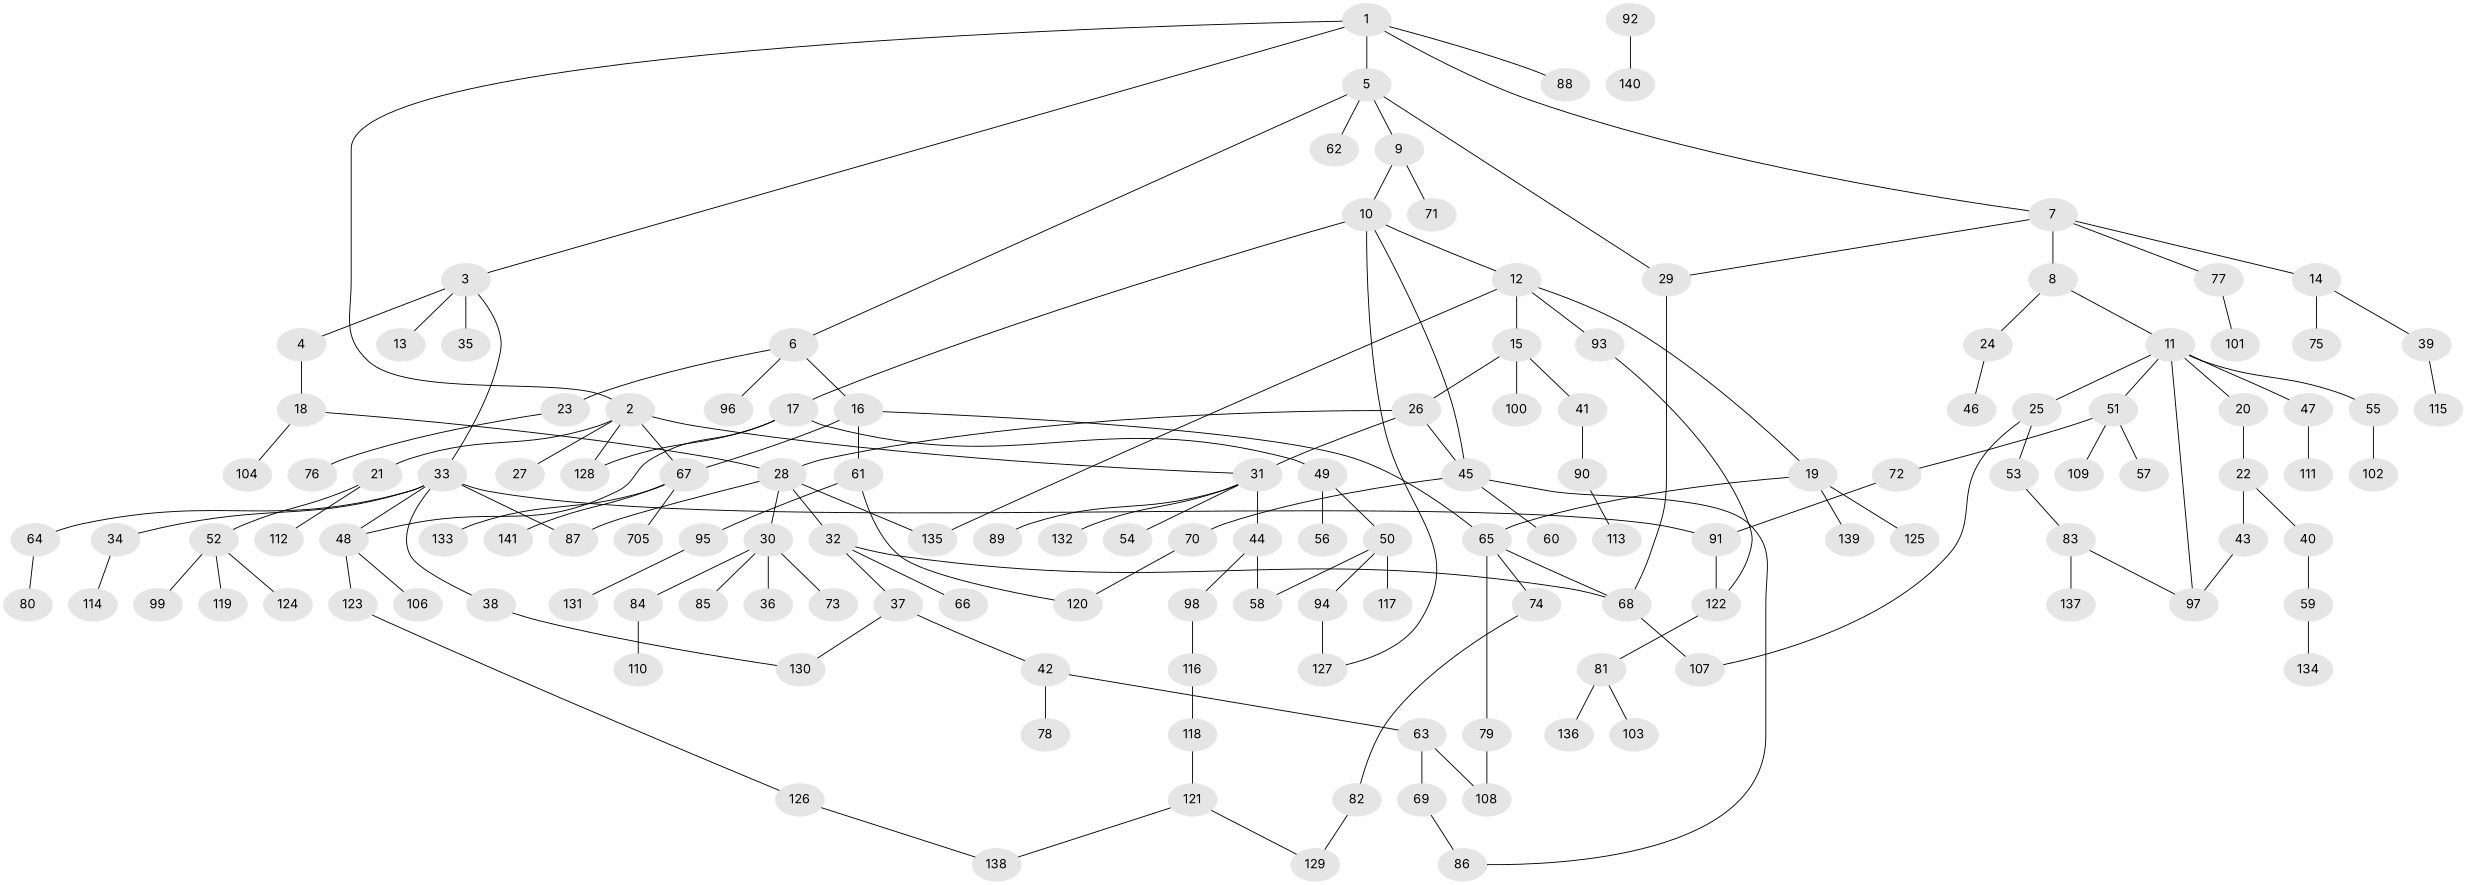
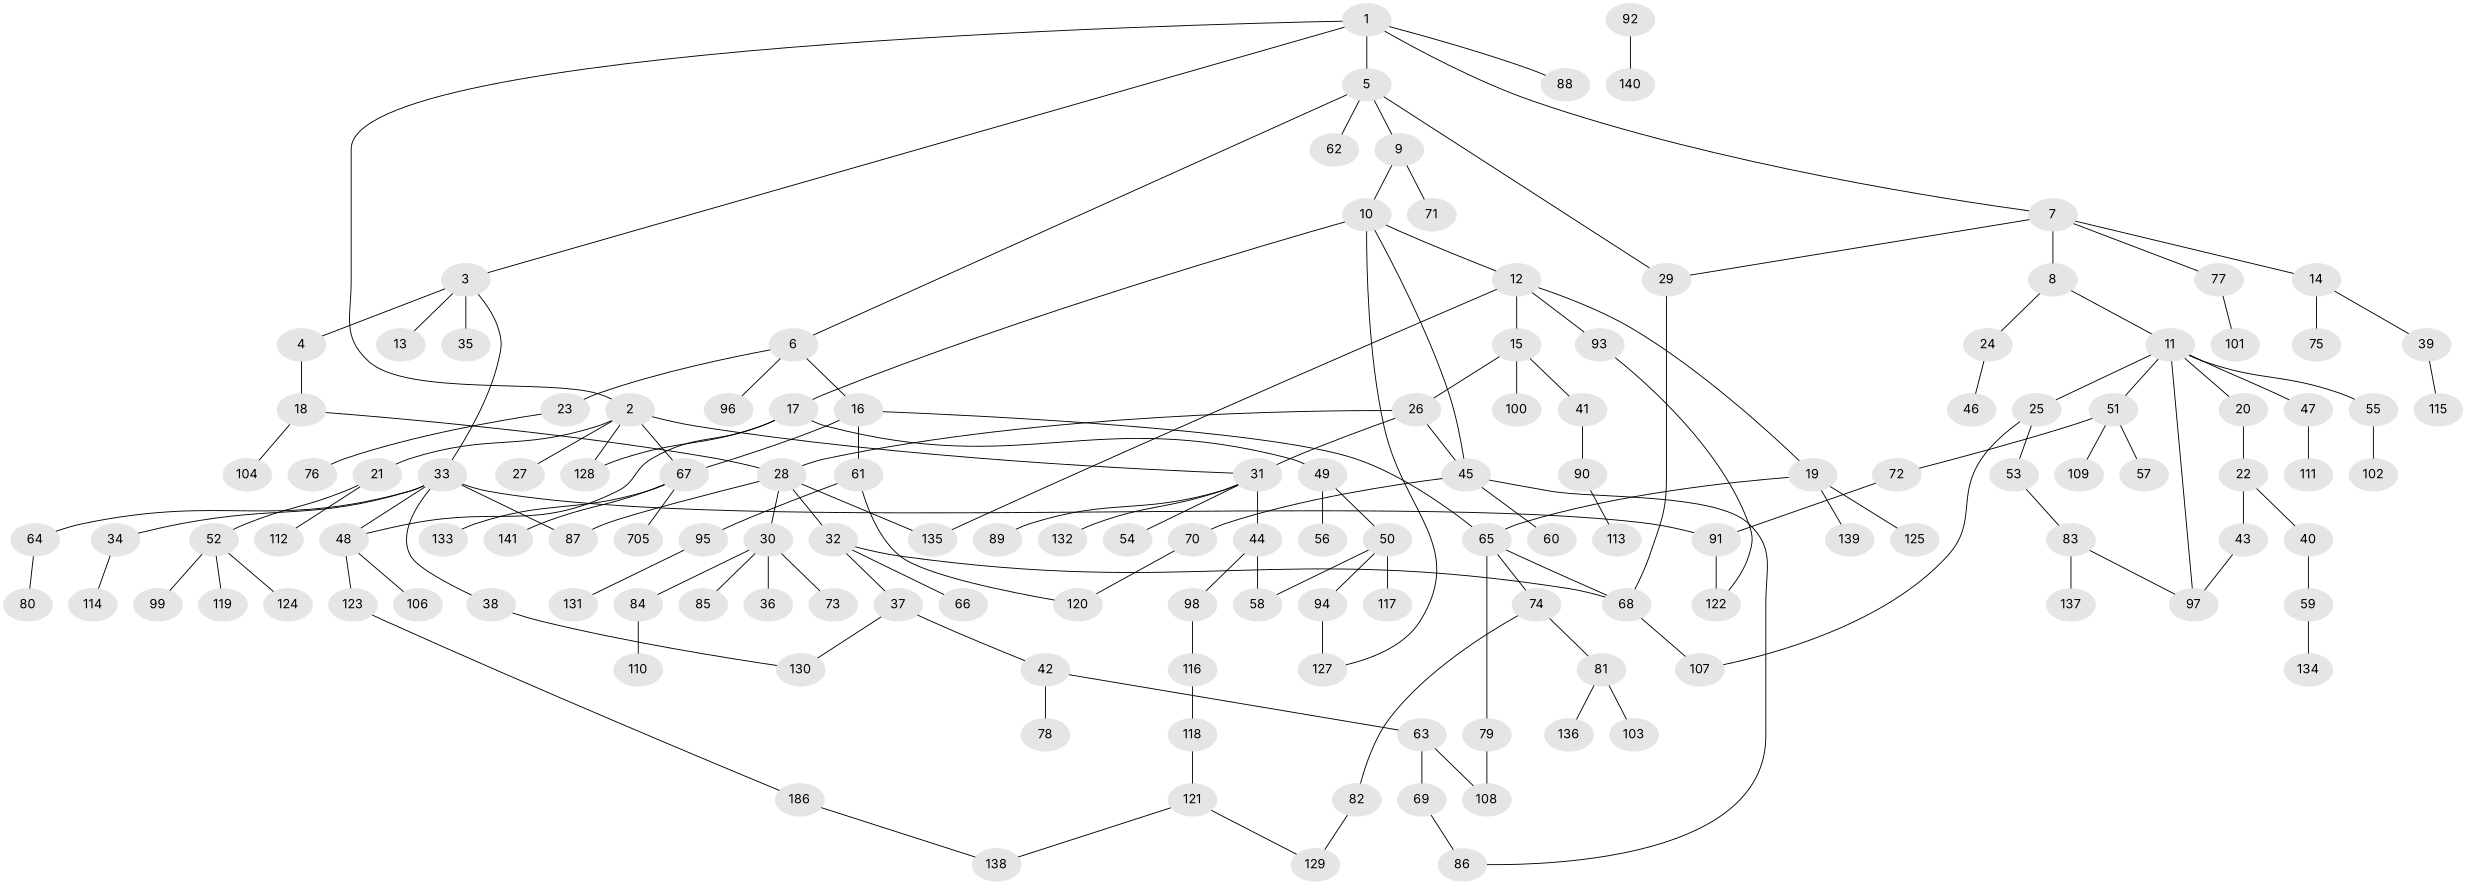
edge "122" -- "81": now "74" -- "81"
node "126": label "126" -> "186"
